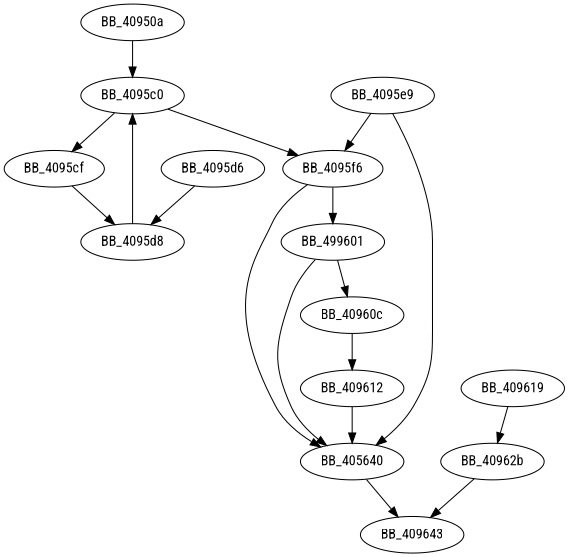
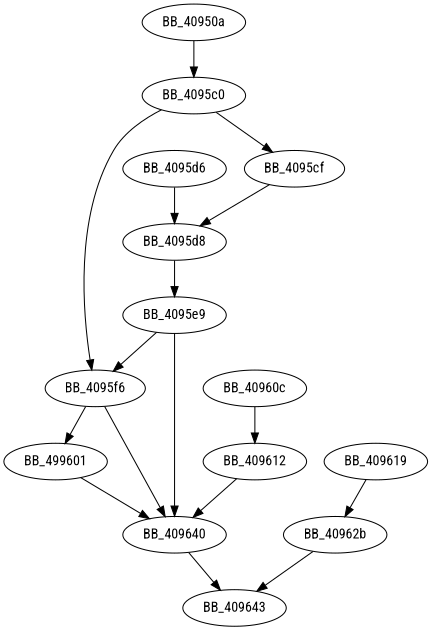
edge "BB_4095d8" -> "BB_4095c0": now "BB_4095d8" -> "BB_4095e9"
edge "BB_499601" -> "BB_40960c": removed
node "BB_405640": label "BB_405640" -> "BB_409640"
